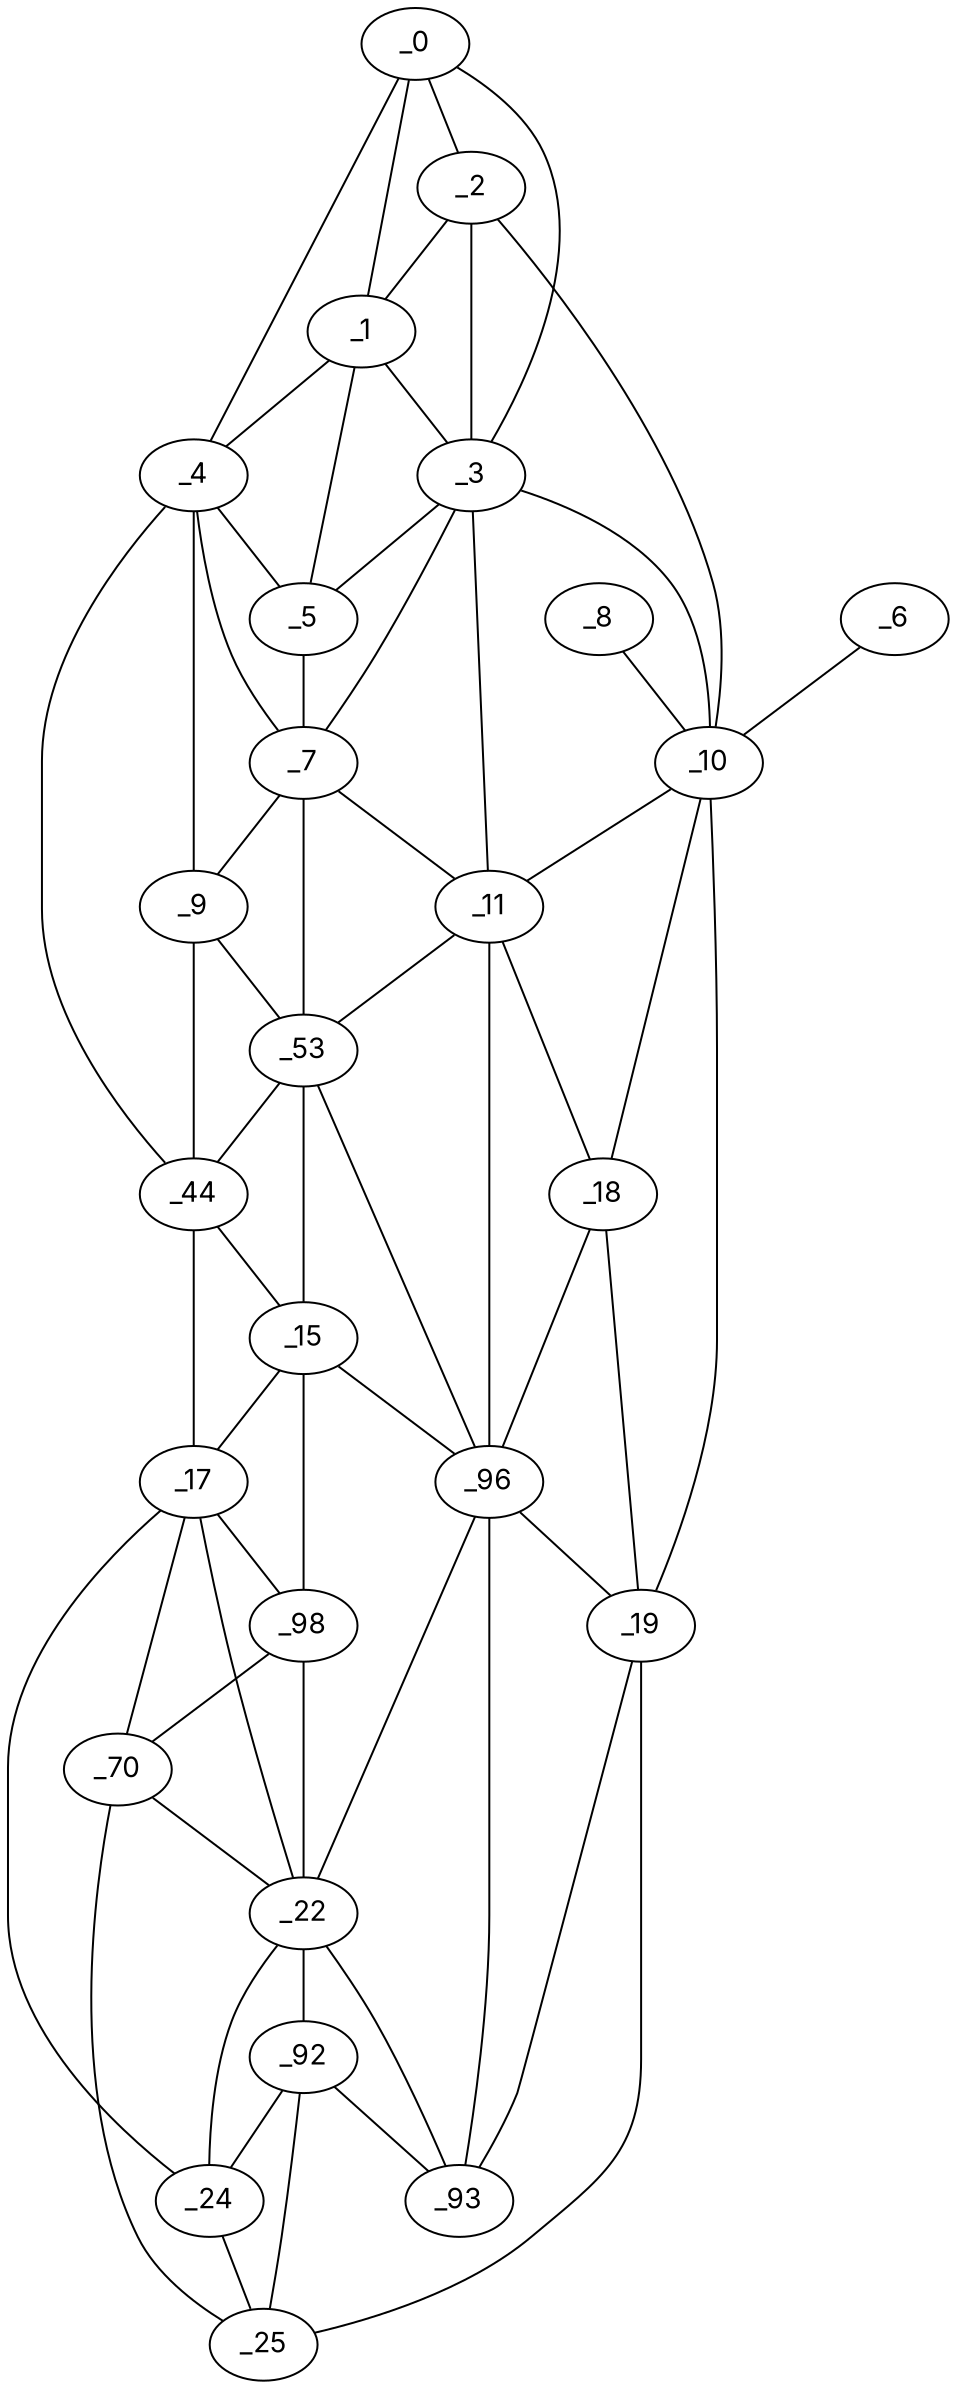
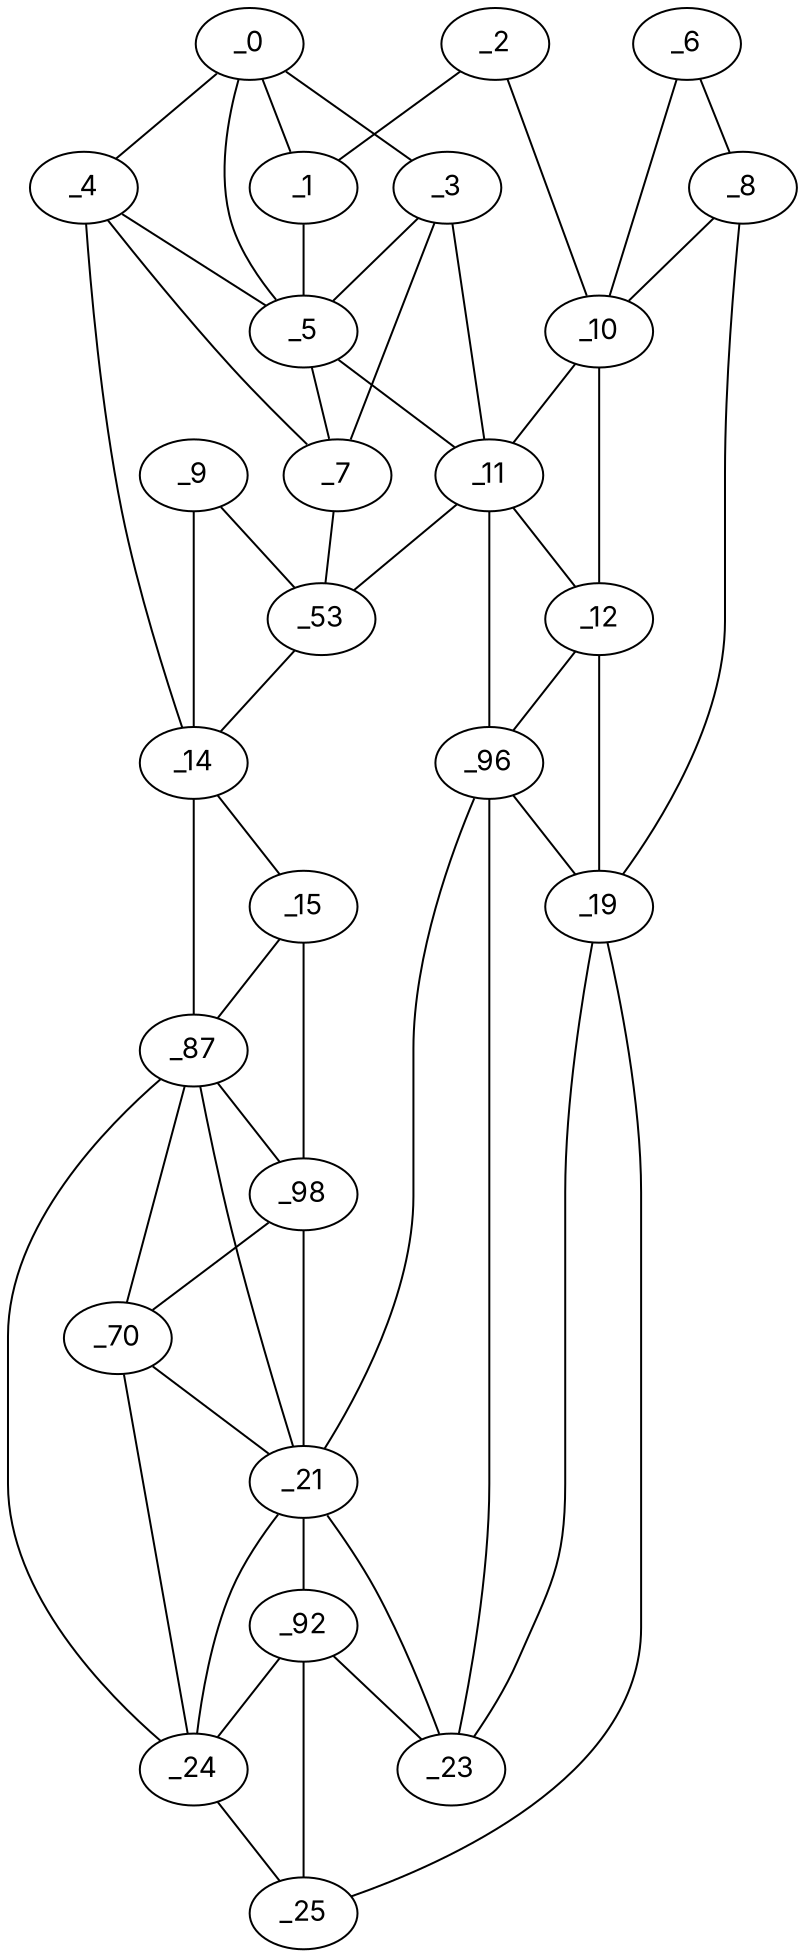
edge "_0" -- "_2": now "_0" -- "_5"
edge "_6" -- "_8": added
edge "_2" -- "_3": removed
edge "_1" -- "_4": removed
edge "_1" -- "_3": removed
edge "_3" -- "_10": removed
edge "_4" -- "_9": removed
edge "_7" -- "_9": removed
edge "_7" -- "_11": now "_5" -- "_11"
node "_44": label "_44" -> "_14"
edge "_53" -- "_15": removed
node "_18": label "_18" -> "_12"
edge "_10" -- "_19": now "_8" -- "_19"
edge "_53" -- "_96": removed
edge "_15" -- "_96": removed
node "_17": label "_17" -> "_87"
node "_22": label "_22" -> "_21"
edge "_70" -- "_25": now "_70" -- "_24"
node "_93": label "_93" -> "_23"
